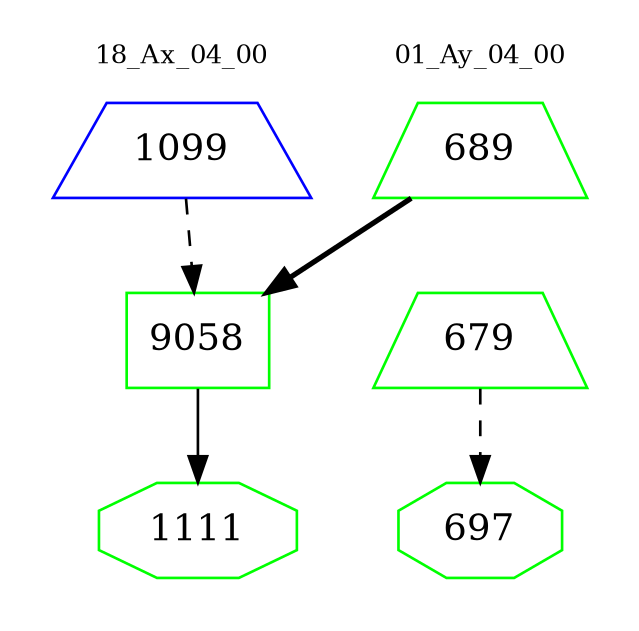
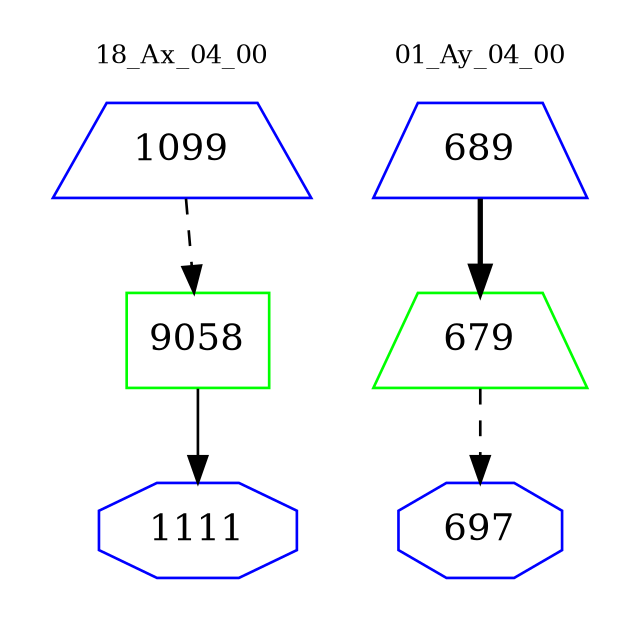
node "689": color green -> blue
edge "689" -> "9058": now "689" -> "679"
node "1111": color green -> blue
node "697": color green -> blue
